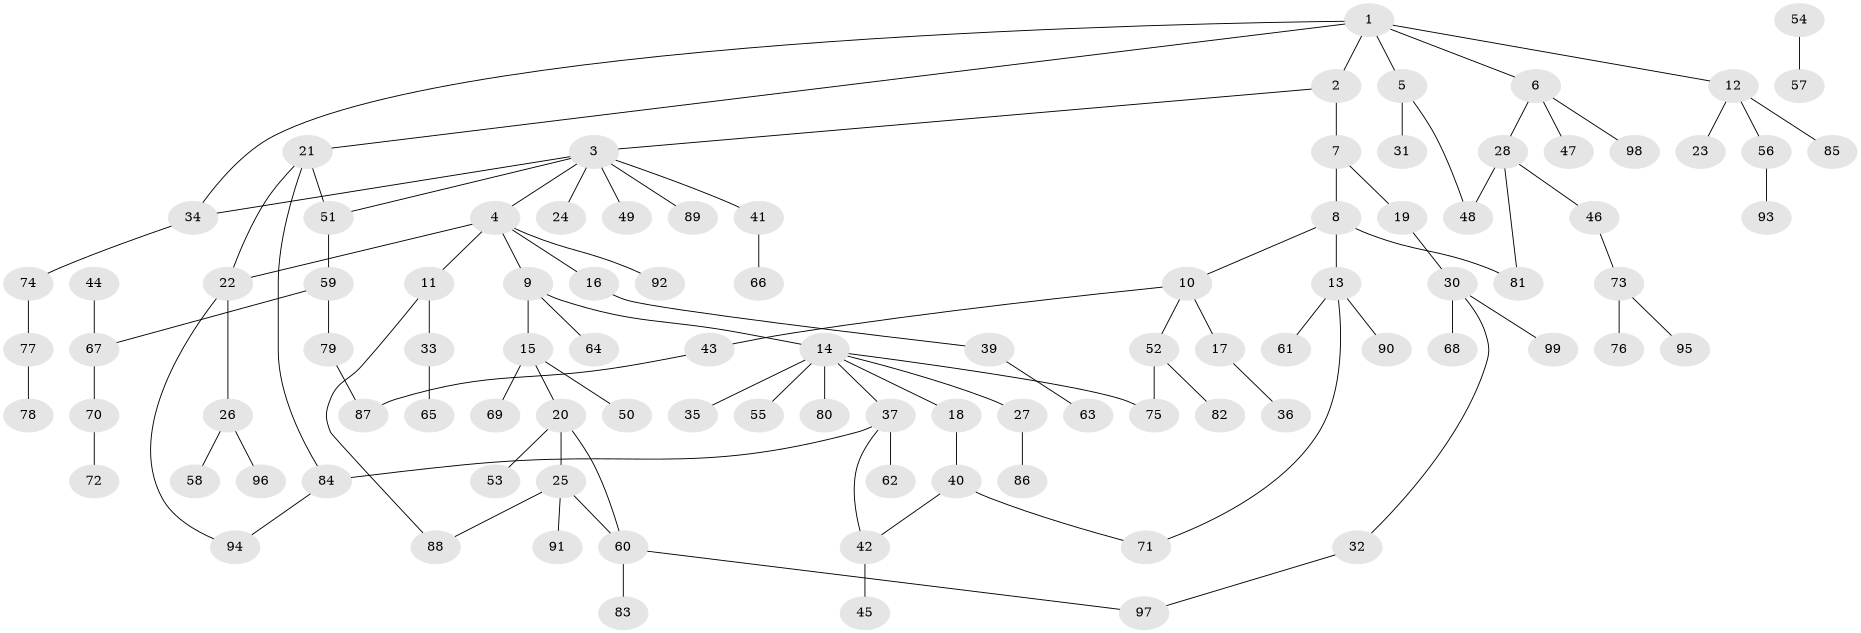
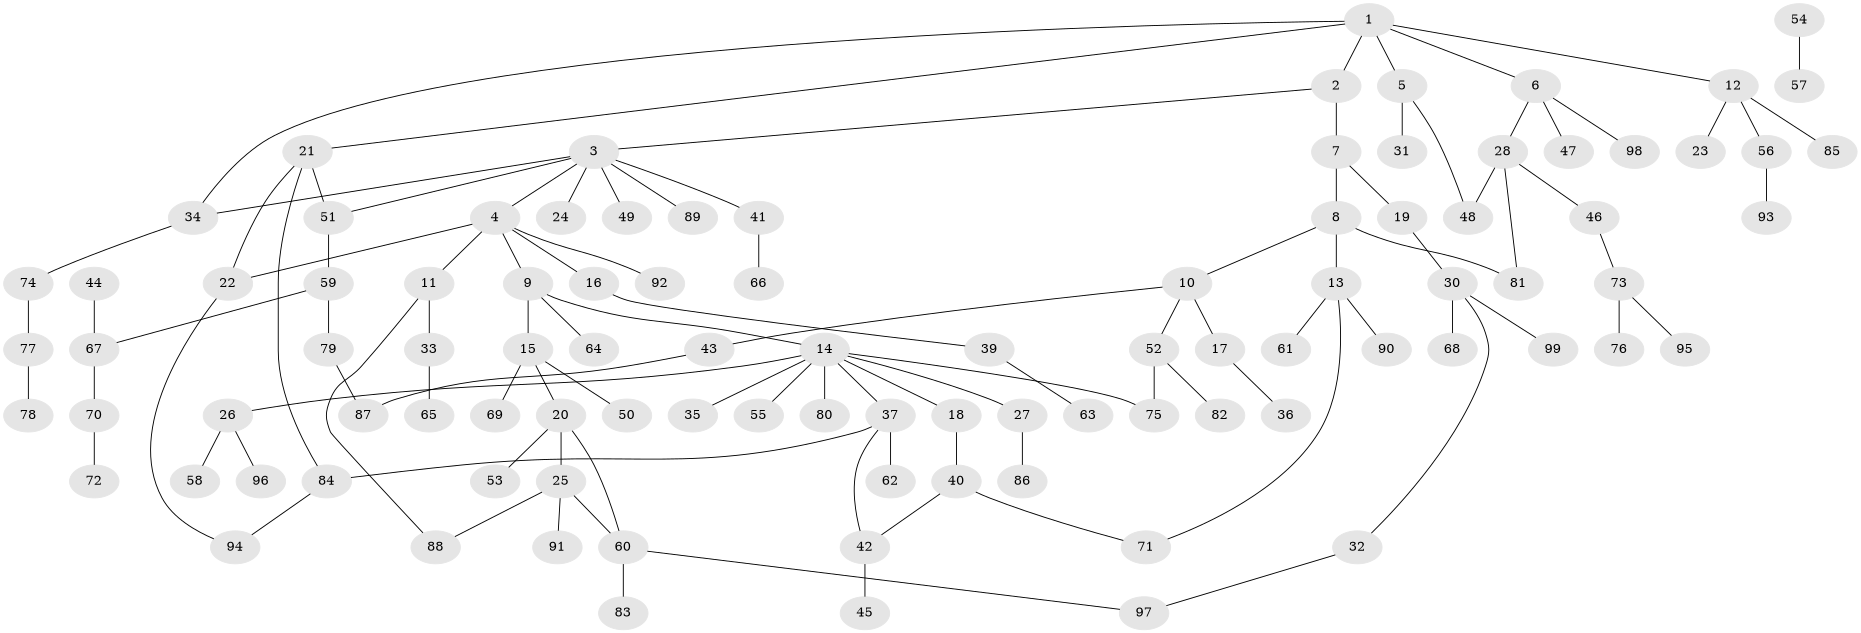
edge "22" -- "26": now "14" -- "26"
